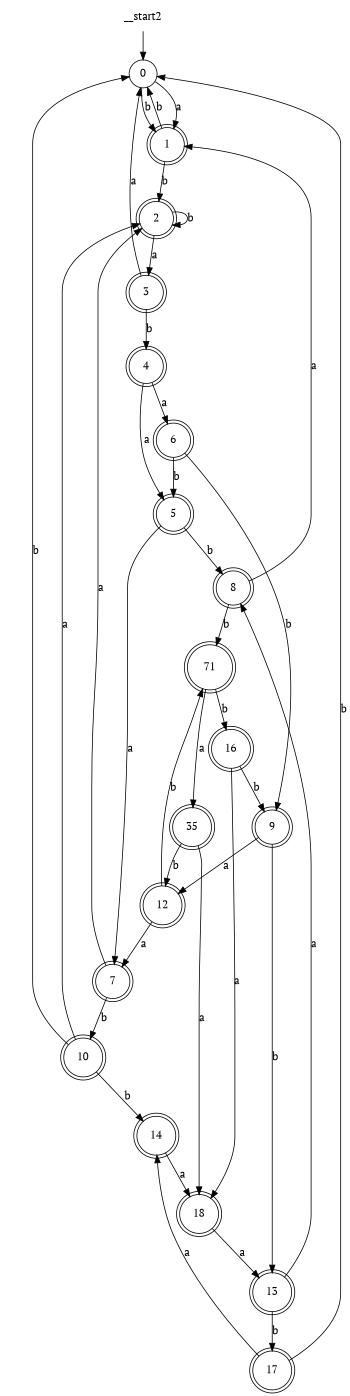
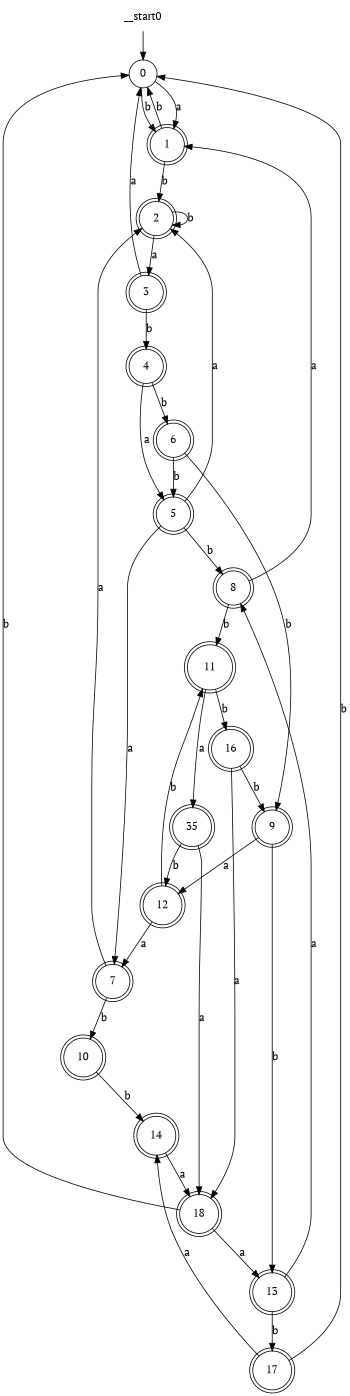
node "__start2": label "__start2" -> "__start0"
edge "4" -> "6": label "a" -> "b"
edge "10" -> "0": now "18" -> "0"
edge "10" -> "2": now "5" -> "2"
node "71": label "71" -> "11"
